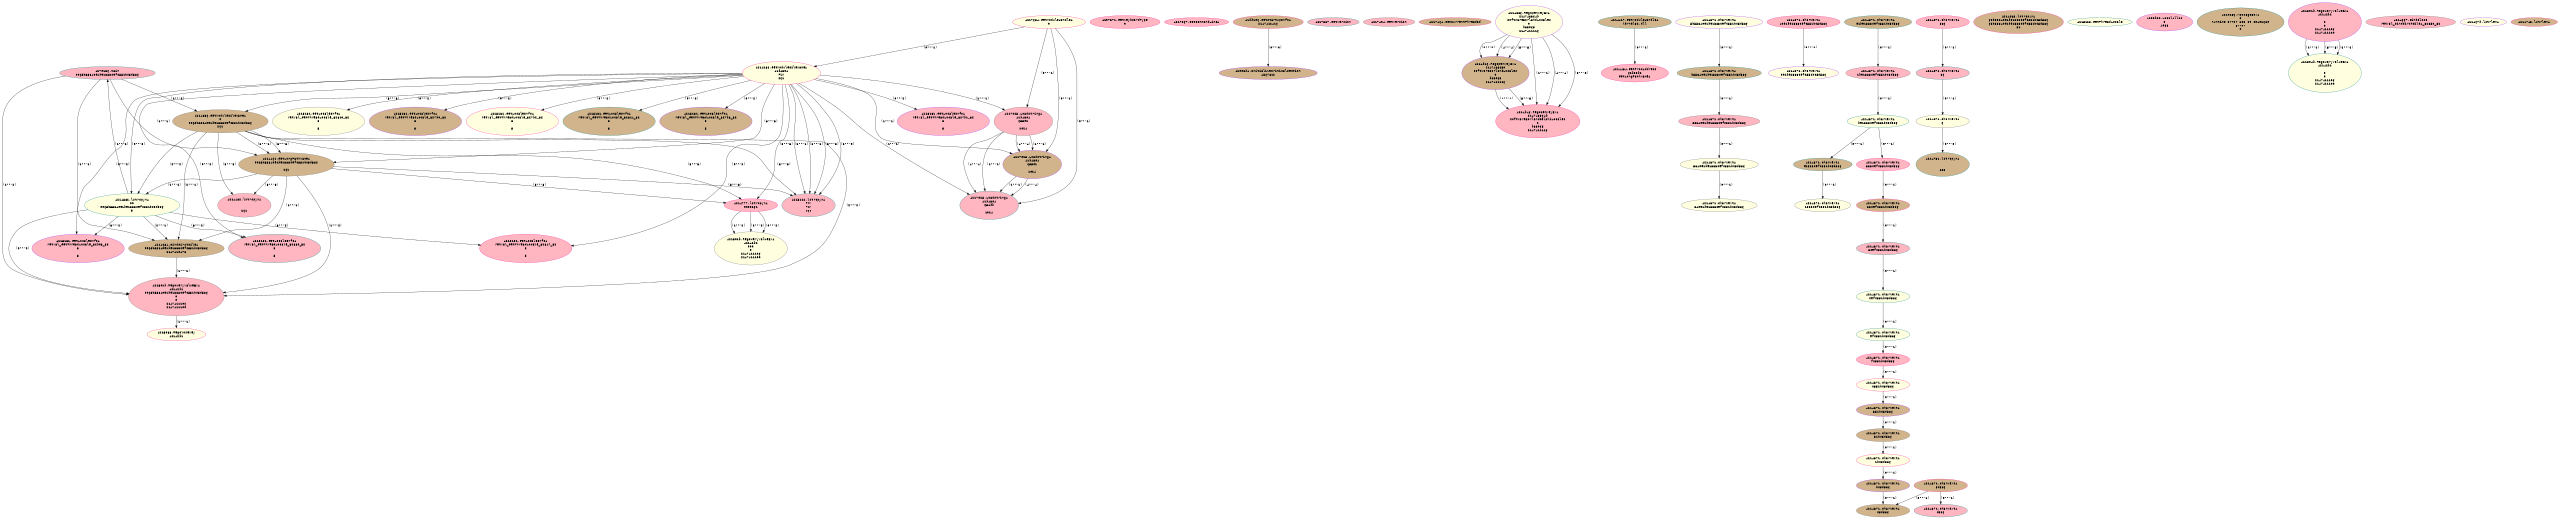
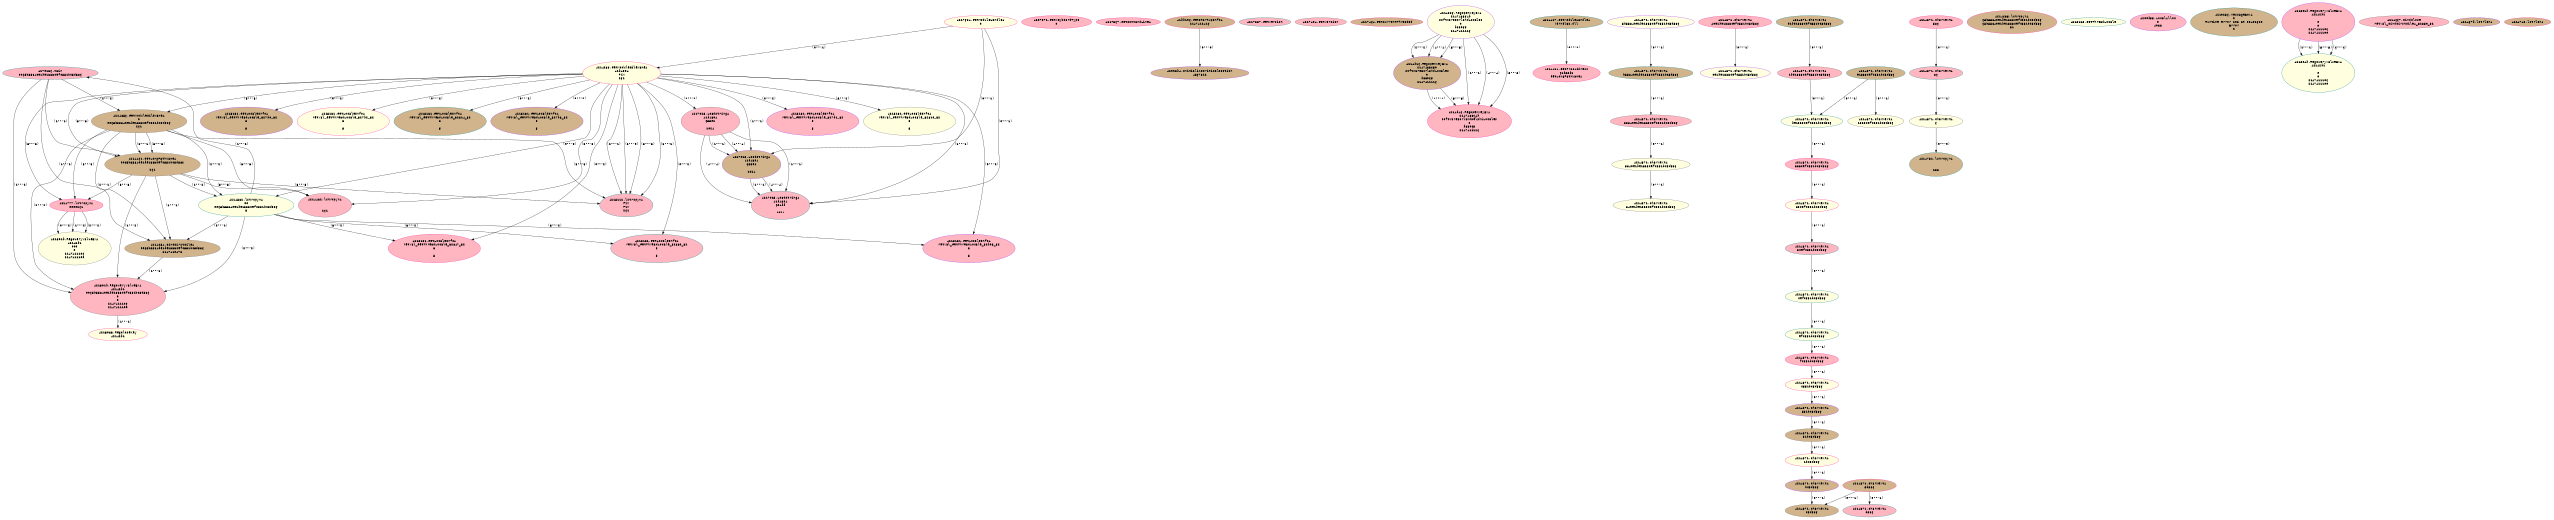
node "4214679.lstrlenA": fillcolor lightyellow -> tan
edge "4217684.GetModuleHandleA 0" -> "4217025.LoadStringA 4194304 65502 1024": removed, label "(0-->1)"
edge "4214371.CharNextA 9e13a3cefc551bc5d586" -> "4214371.CharNextA e13a3cefc551bc5d586": reversed
edge "4214286.GetModuleFileNameA 4194304 PZM 261" -> "4214482.lstrcpynA 261": added, label "(3-->3)"
node "4214371.CharNextA a3cefc551bc5d586": fillcolor tan -> lightyellow
